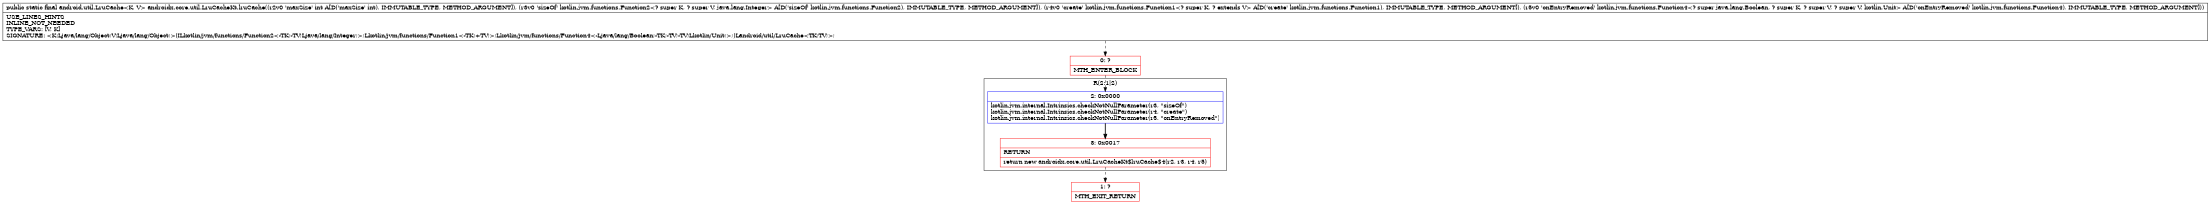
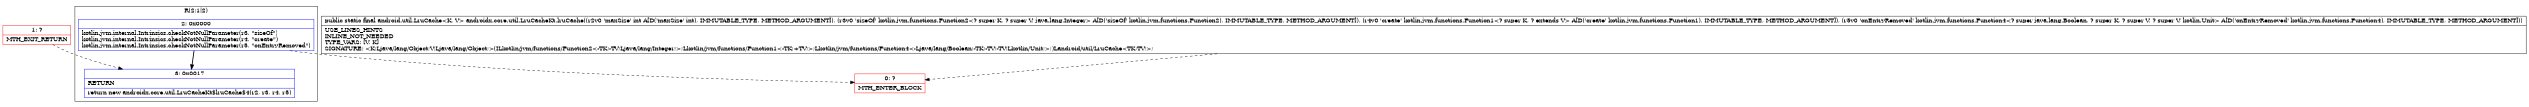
edge "0: ?" -> "2: 0x0000": reversed
node "3: 0x0017": color red -> blue
edge "3: 0x0017" -> "1: ?": reversed
